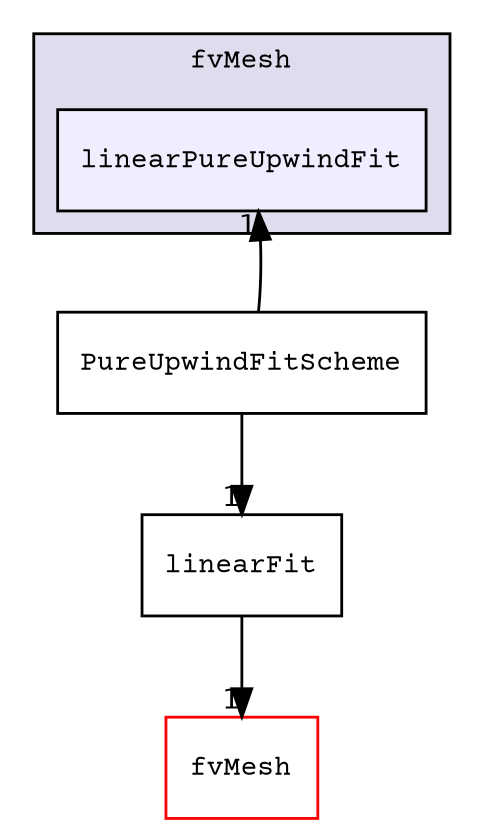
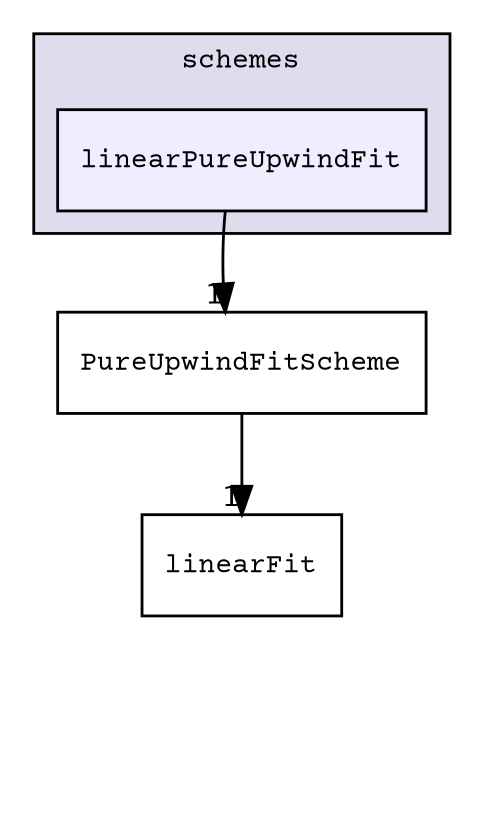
cluster "fvMesh": label "fvMesh" -> "schemes"
edge "PureUpwindFitScheme" -> "linearPureUpwindFit": reversed
node "fvMesh": removed
